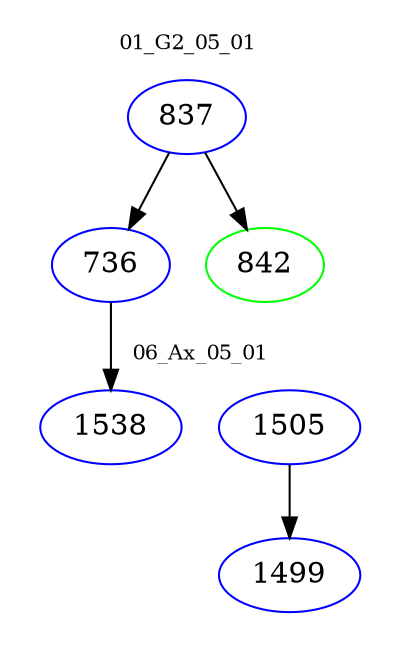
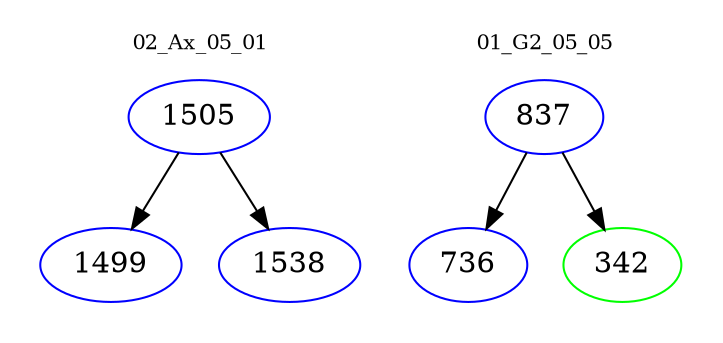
cluster "01_G2_05_01": label "01_G2_05_01" -> "01_G2_05_05"
node "842": label "842" -> "342"
edge "736" -> "1538": now "1505" -> "1538"
cluster "06_Ax_05_01": label "06_Ax_05_01" -> "02_Ax_05_01"
